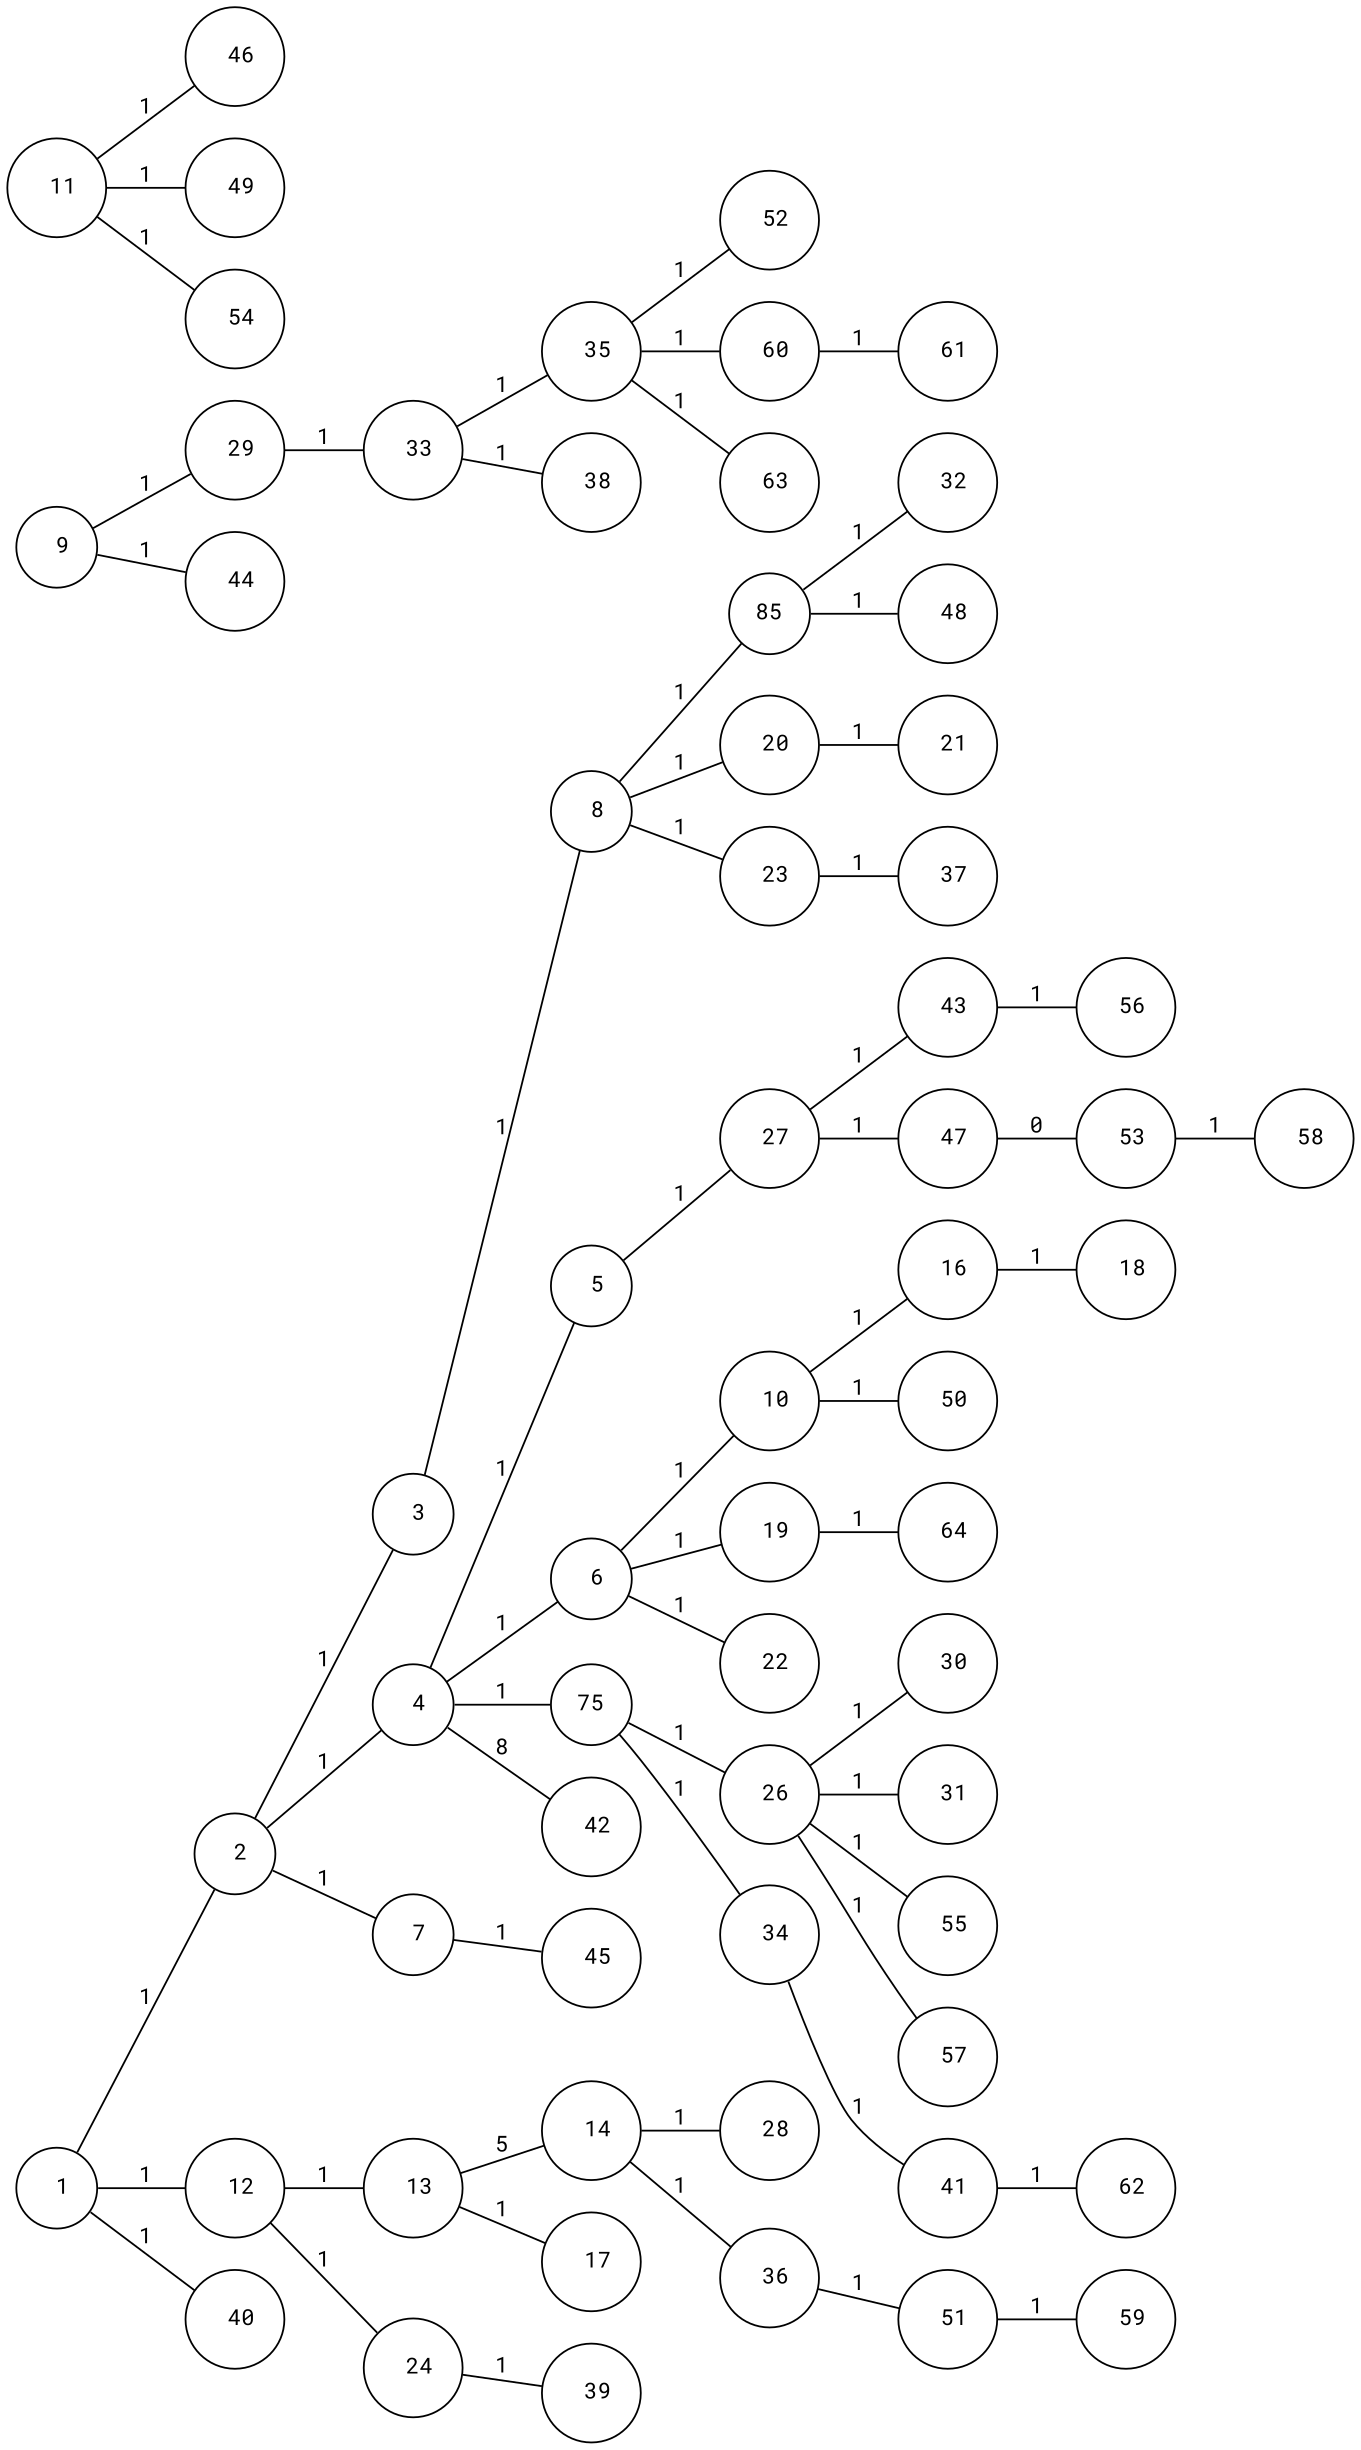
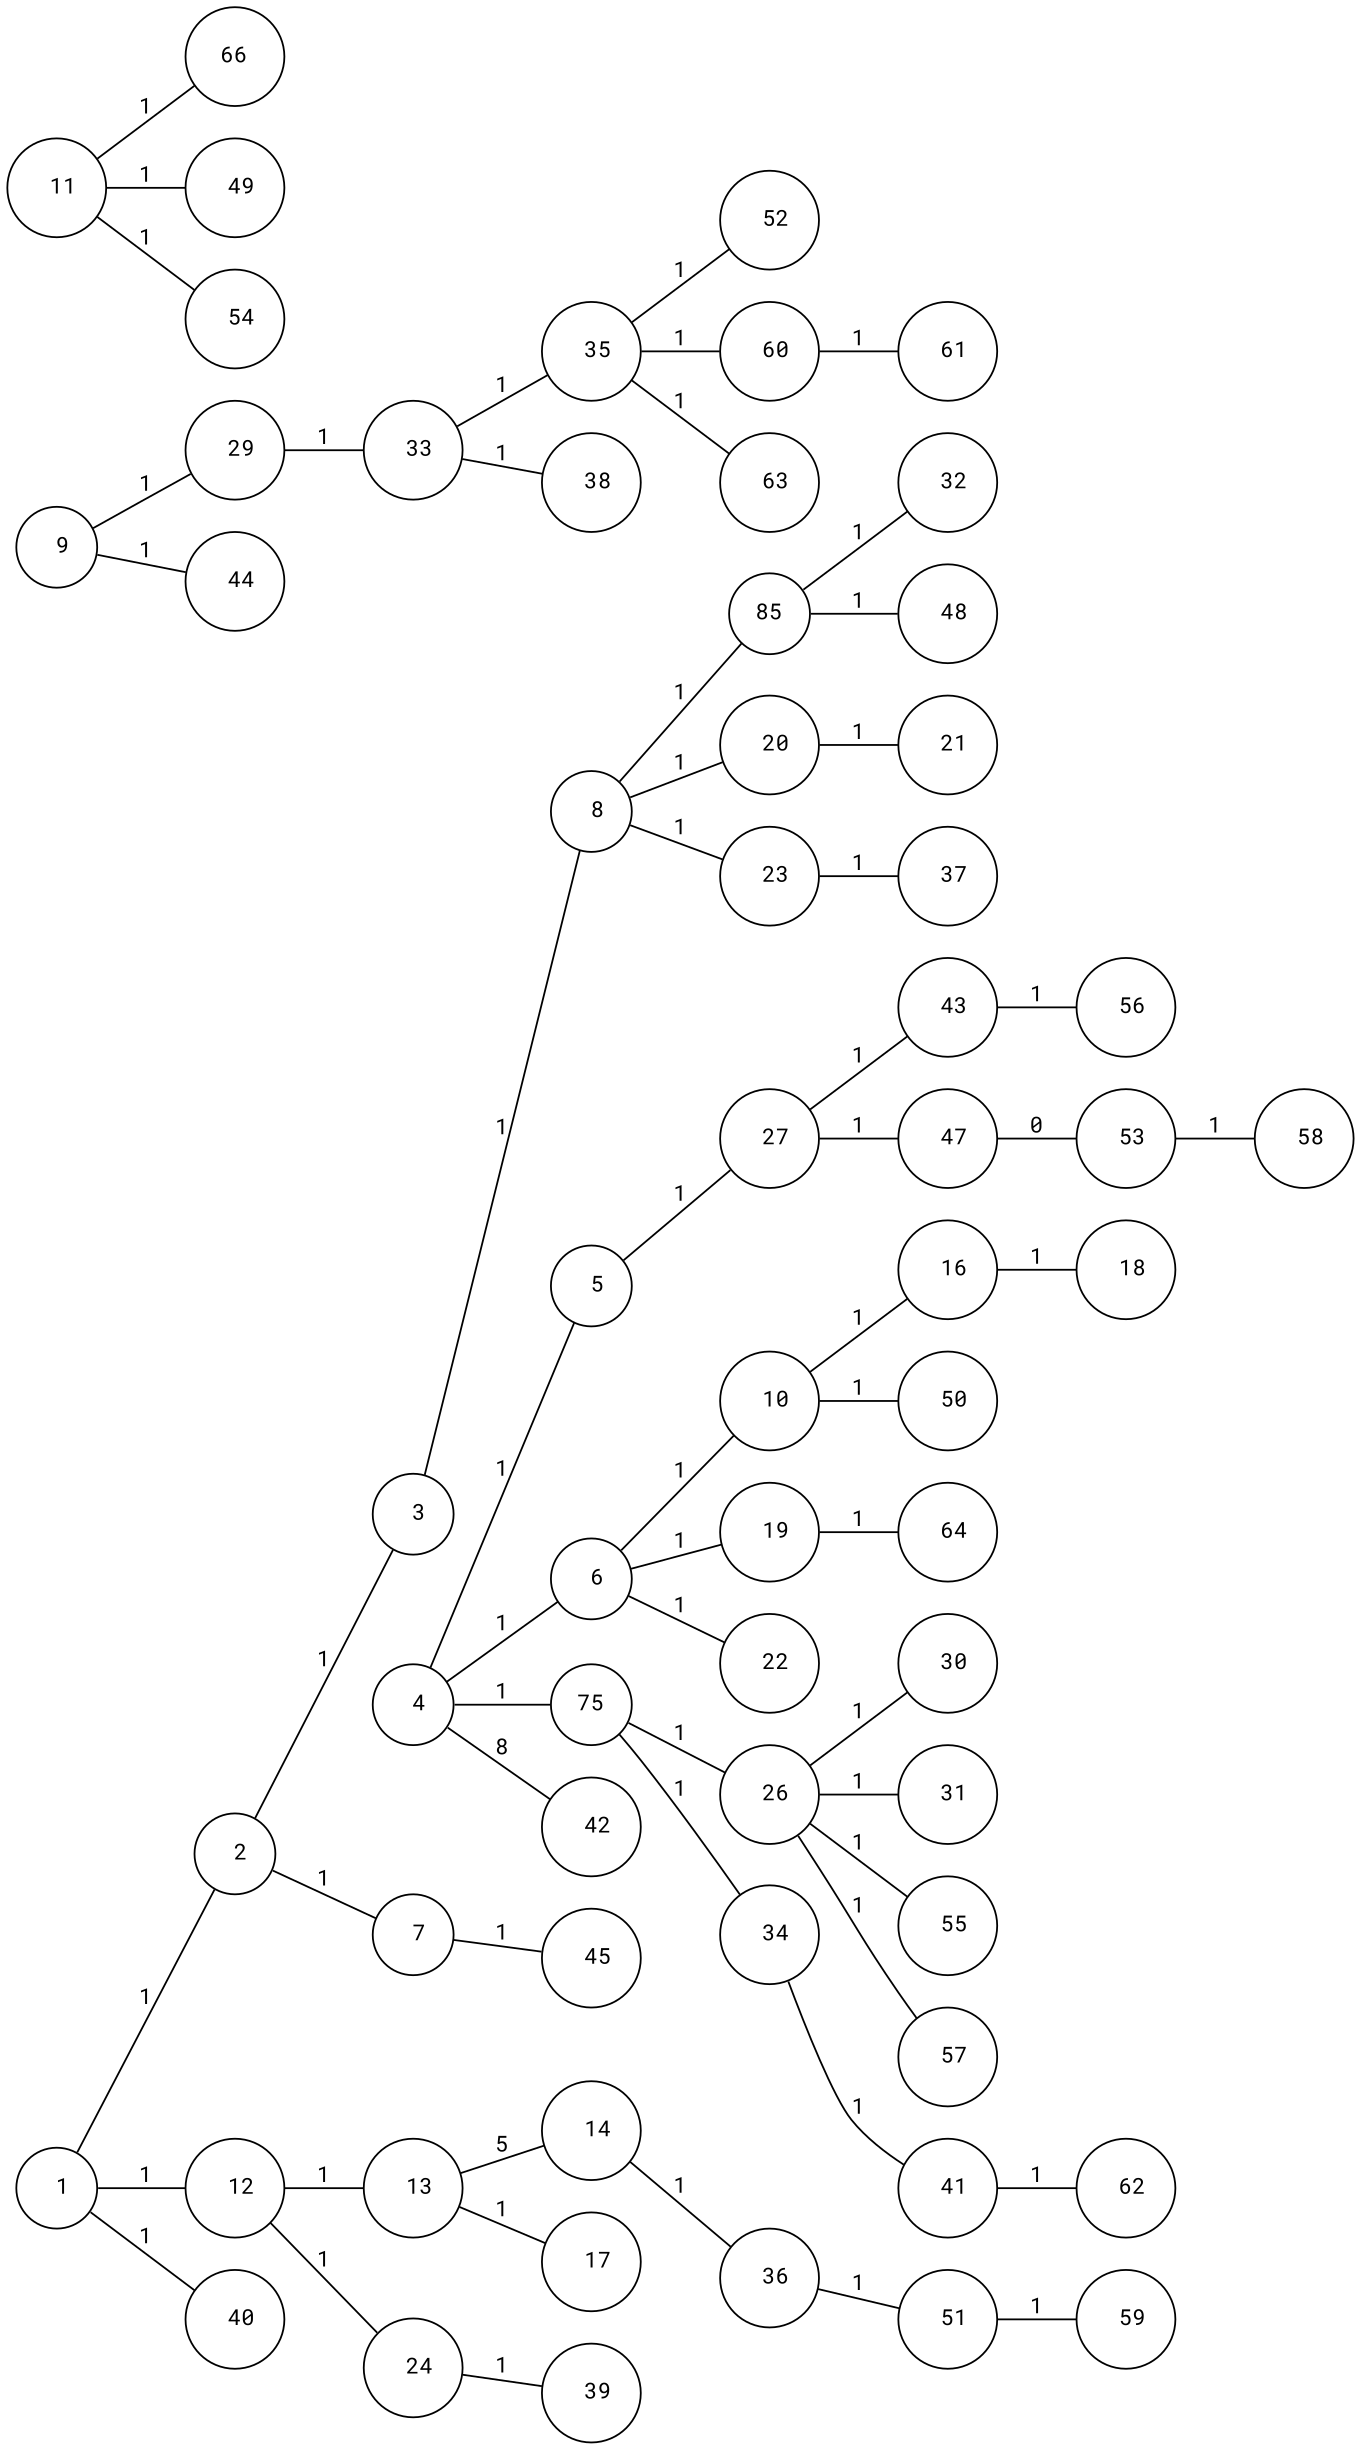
node "46": label "46" -> "66"
edge "4" -- "2": removed, label "1"
node "28": removed
